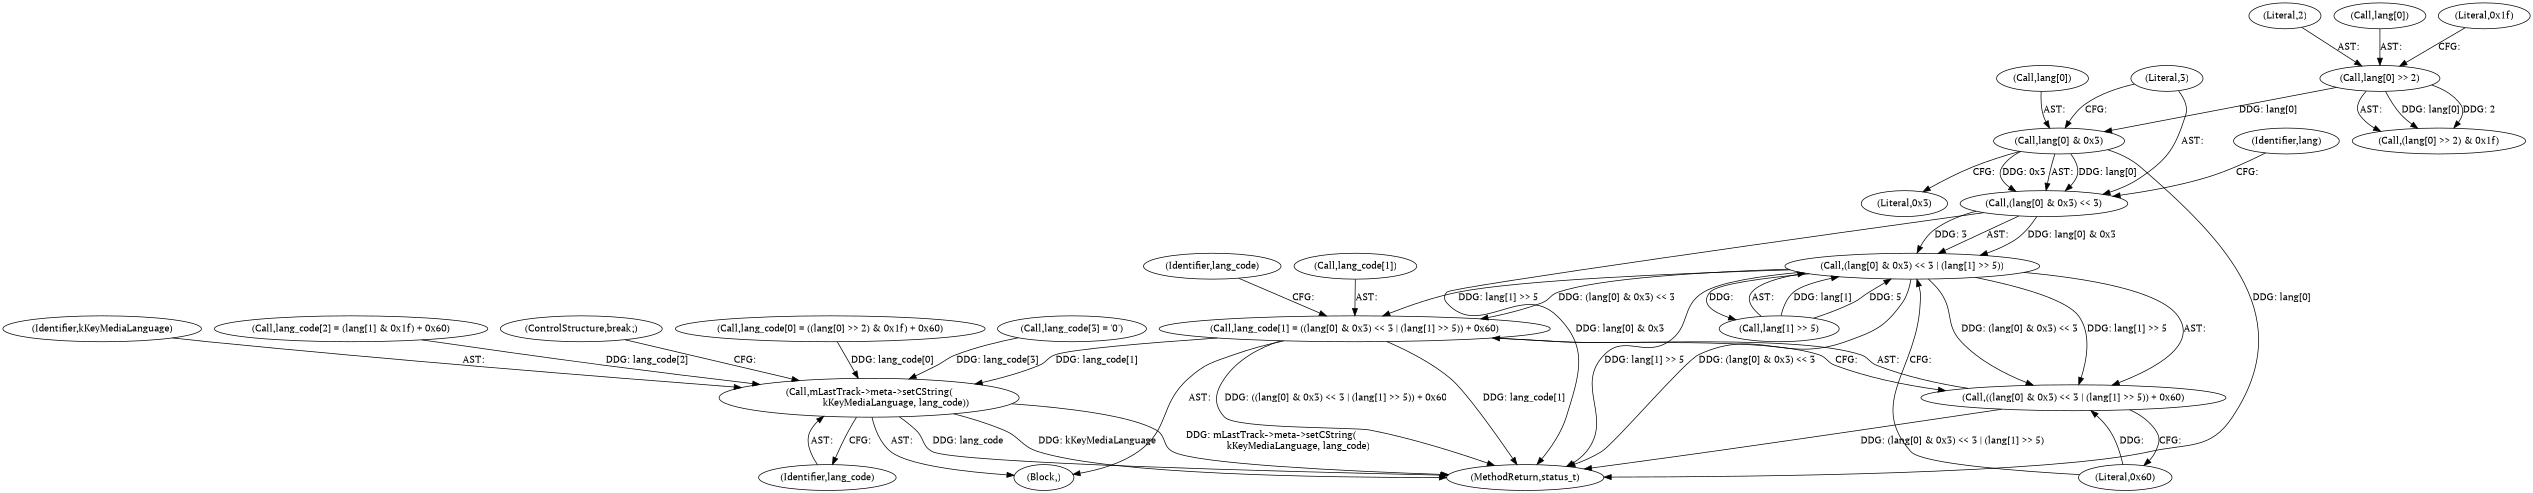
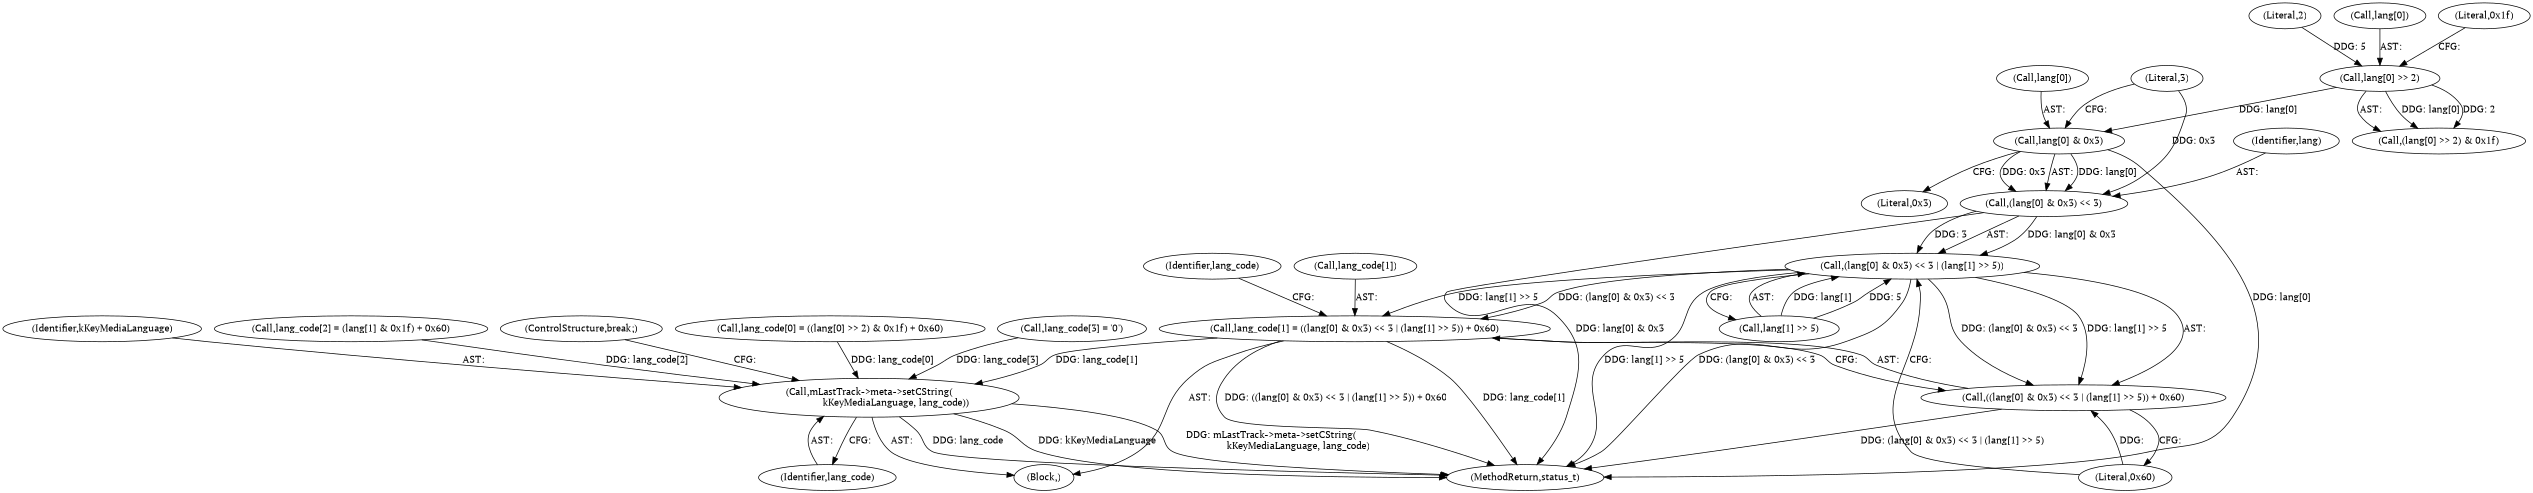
edge "(Literal,2)" -> "(Call,lang[0] >> 2)": label "AST: " -> "DDG: 5"
edge "(Literal,3)" -> "(Call,(lang[0] & 0x3) << 3)": label "AST: " -> "DDG: 0x3"
edge "(Identifier,lang)" -> "(Call,(lang[0] & 0x3) << 3)": label "CFG: " -> "AST: "
edge "(Call,(lang[0] & 0x3) << 3 | (lang[1] >> 5))" -> "(Call,lang[1] >> 5)": label "DDG: " -> "CFG: "
